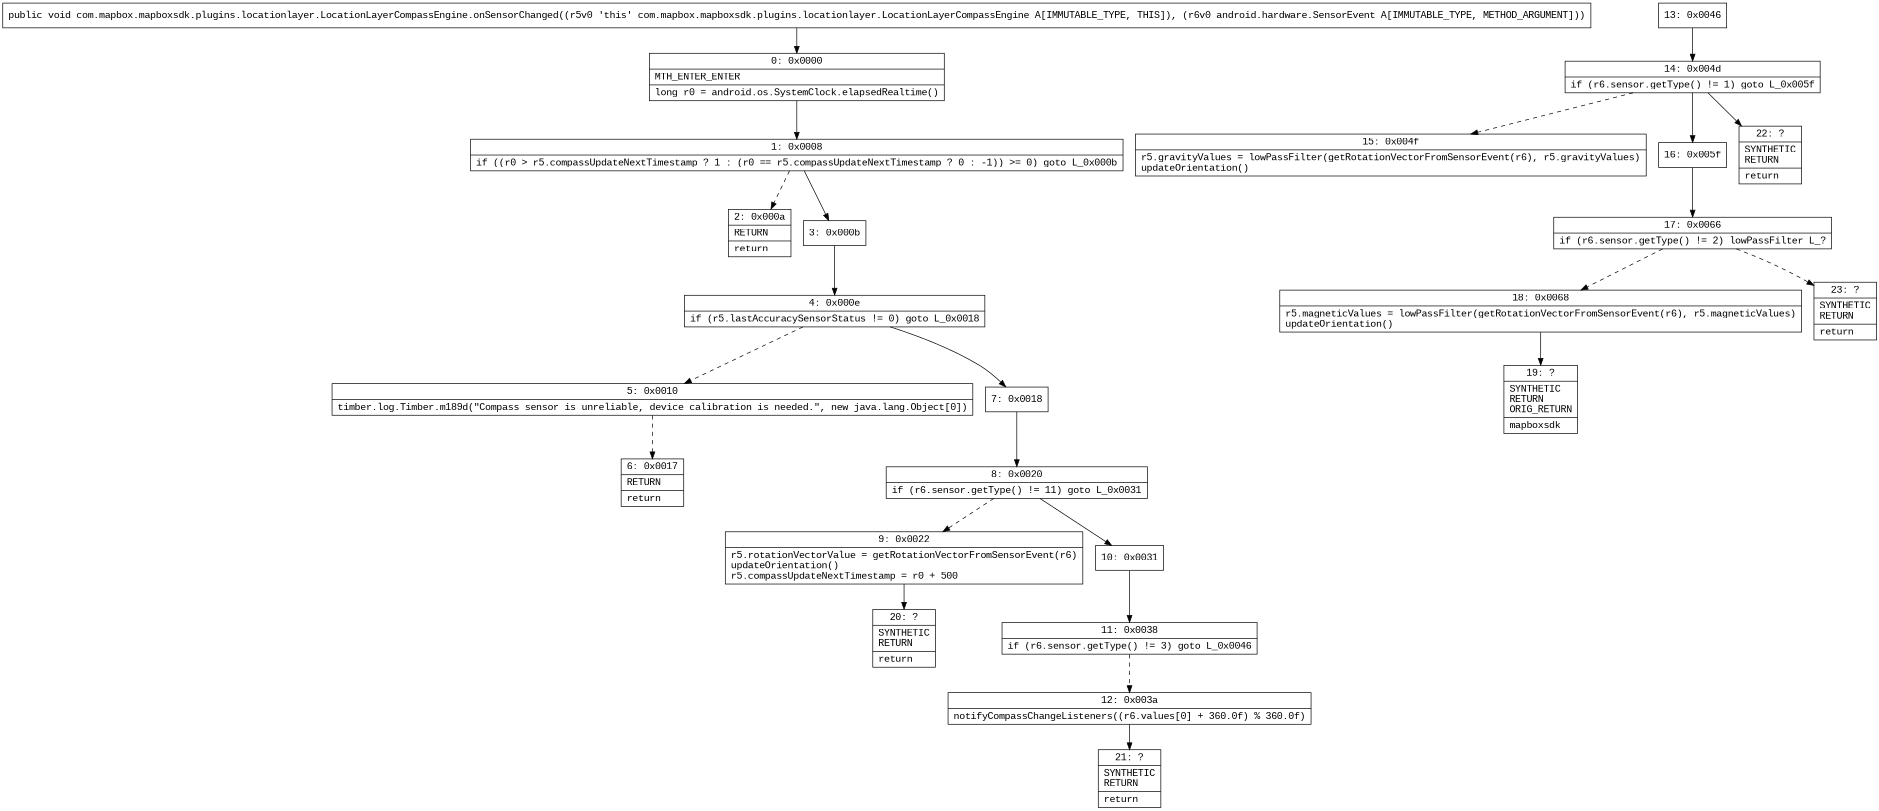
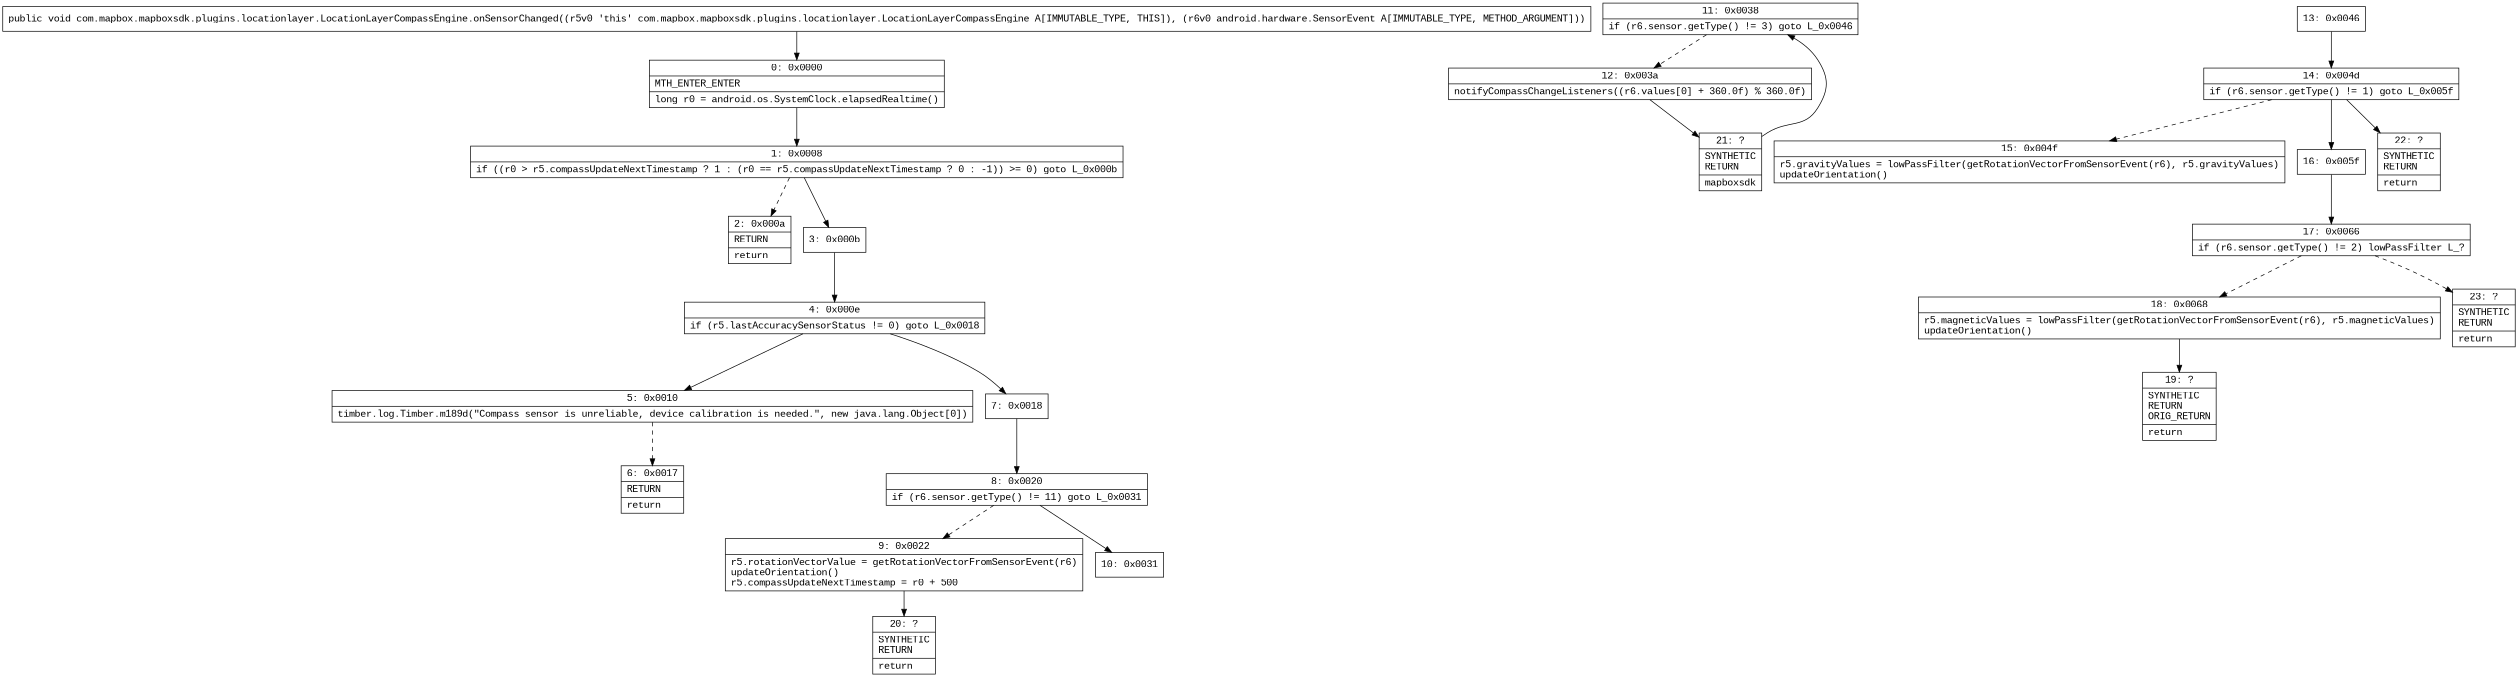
edge "4: 0x000e" -> "5: 0x0010": style dashed -> solid
node "19: ?": text "mapboxsdk" -> "return"
edge "10: 0x0031" -> "11: 0x0038": now "21: ?" -> "11: 0x0038"
node "21: ?": text "return" -> "mapboxsdk"
